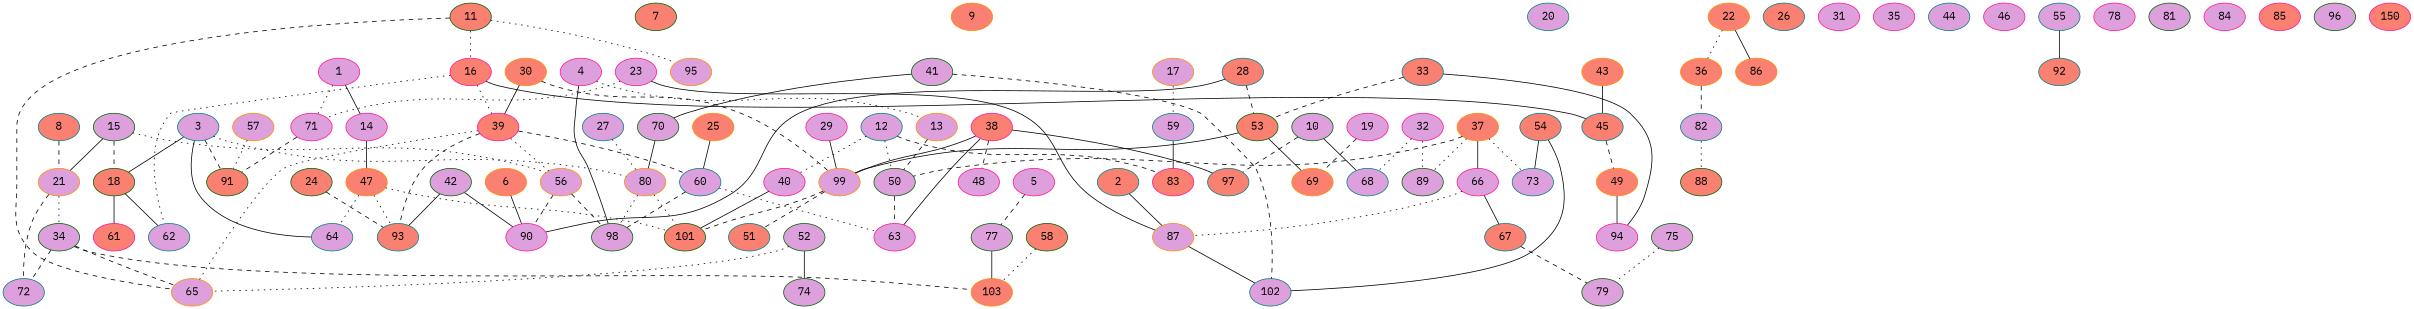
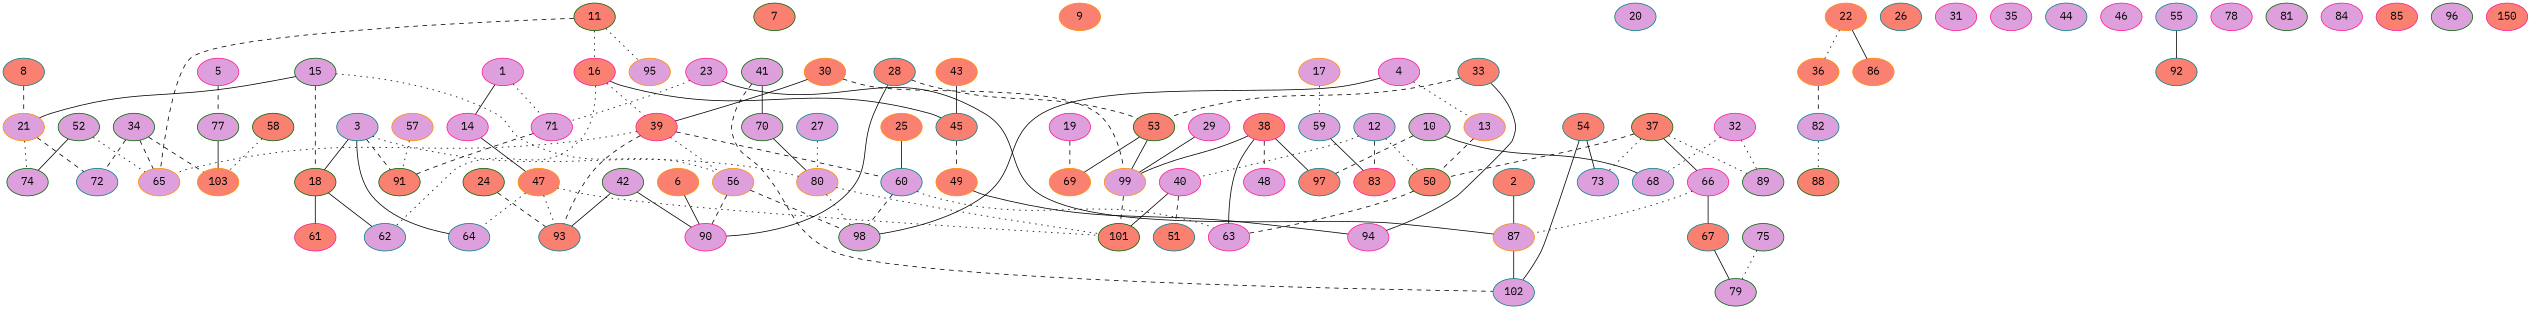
node "37": color darkorange -> darkgreen
node "50": fillcolor plum -> salmon
edge "21" -- "34": now "21" -- "74"
edge "99" -- "51": now "40" -- "51"
edge "67" -- "79": style dashed -> solid
